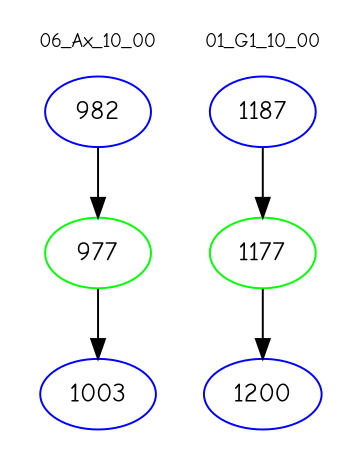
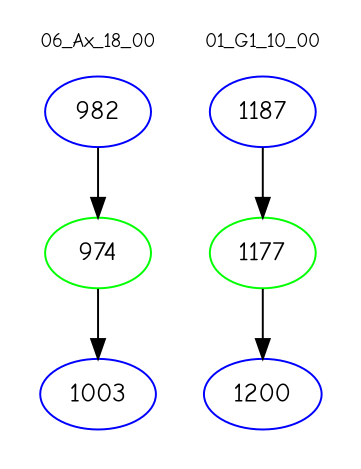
cluster "06_Ax_10_00": label "06_Ax_10_00" -> "06_Ax_18_00"
node "977": label "977" -> "974"
